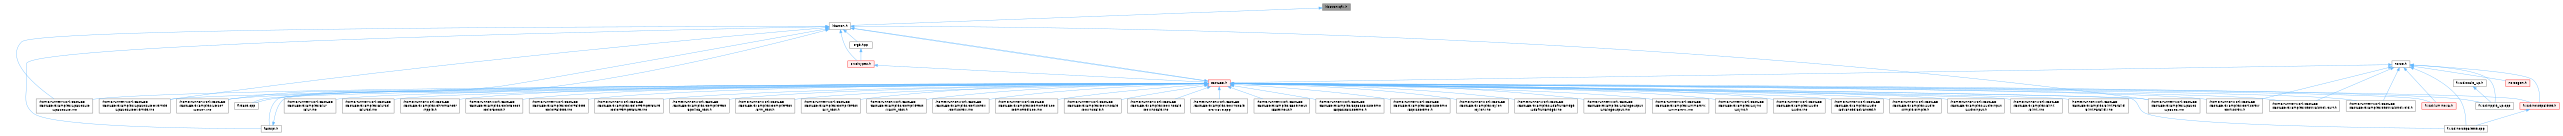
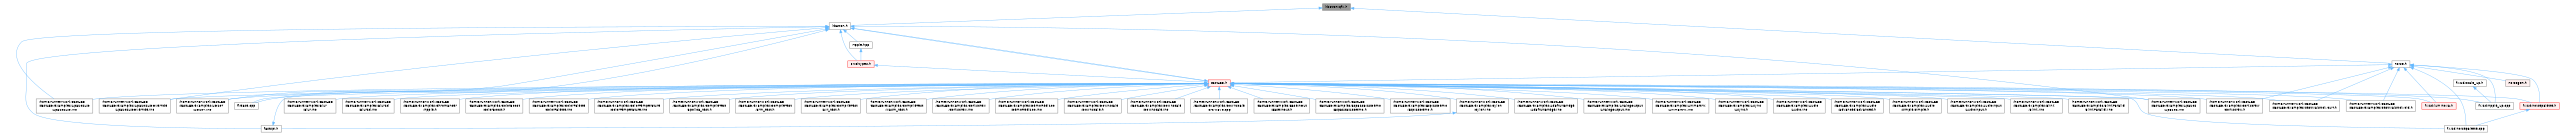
edge "noise.h" -> "lib8tion/qfx.h": added
node "crgb.hpp": label "crgb.hpp" -> "ripple.hpp"
node "noisegen.h": color red -> grey40
edge "fastspi.h" -> "FastLED.h": now "fastspi.h" -> "/home/runner/work/FastLED /FastLED/examples/Cylon /Cylon.ino"
